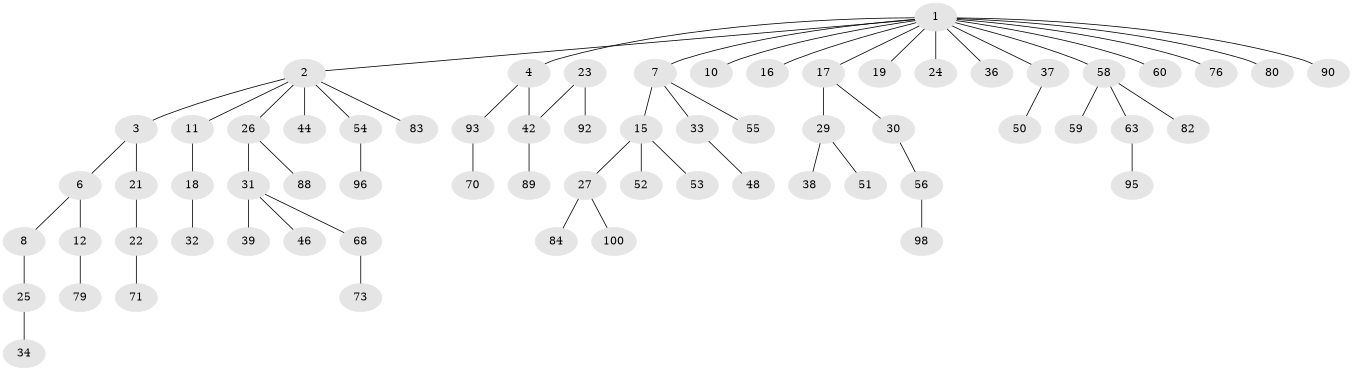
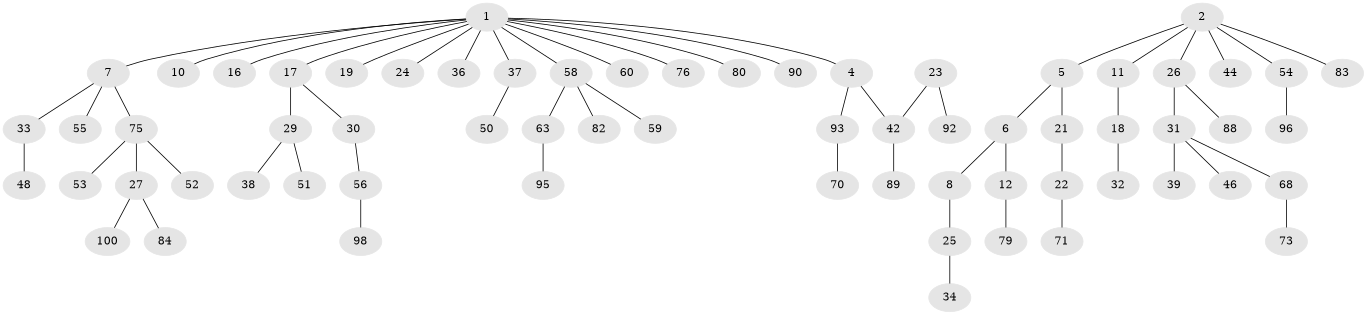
edge "1" -- "2": removed
node "3": label "3" -> "5"
node "15": label "15" -> "75"
